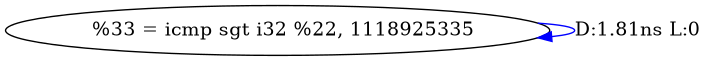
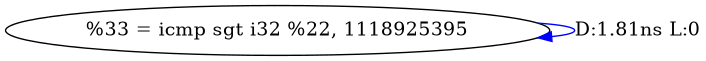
node "%33 = icmp sgt i32 %22, 1118925335": label "%33 = icmp sgt i32 %22, 1118925335" -> "%33 = icmp sgt i32 %22, 1118925395"
